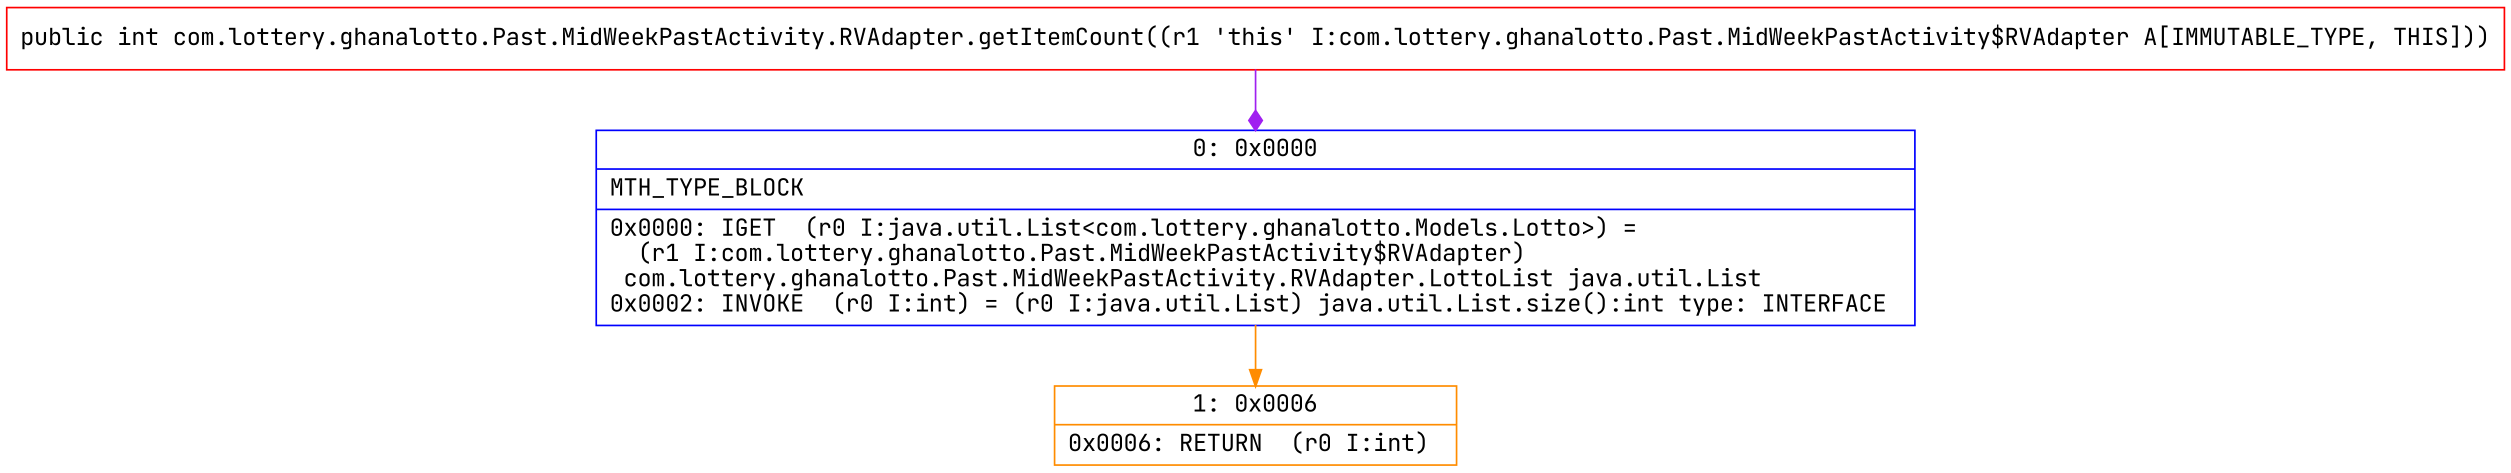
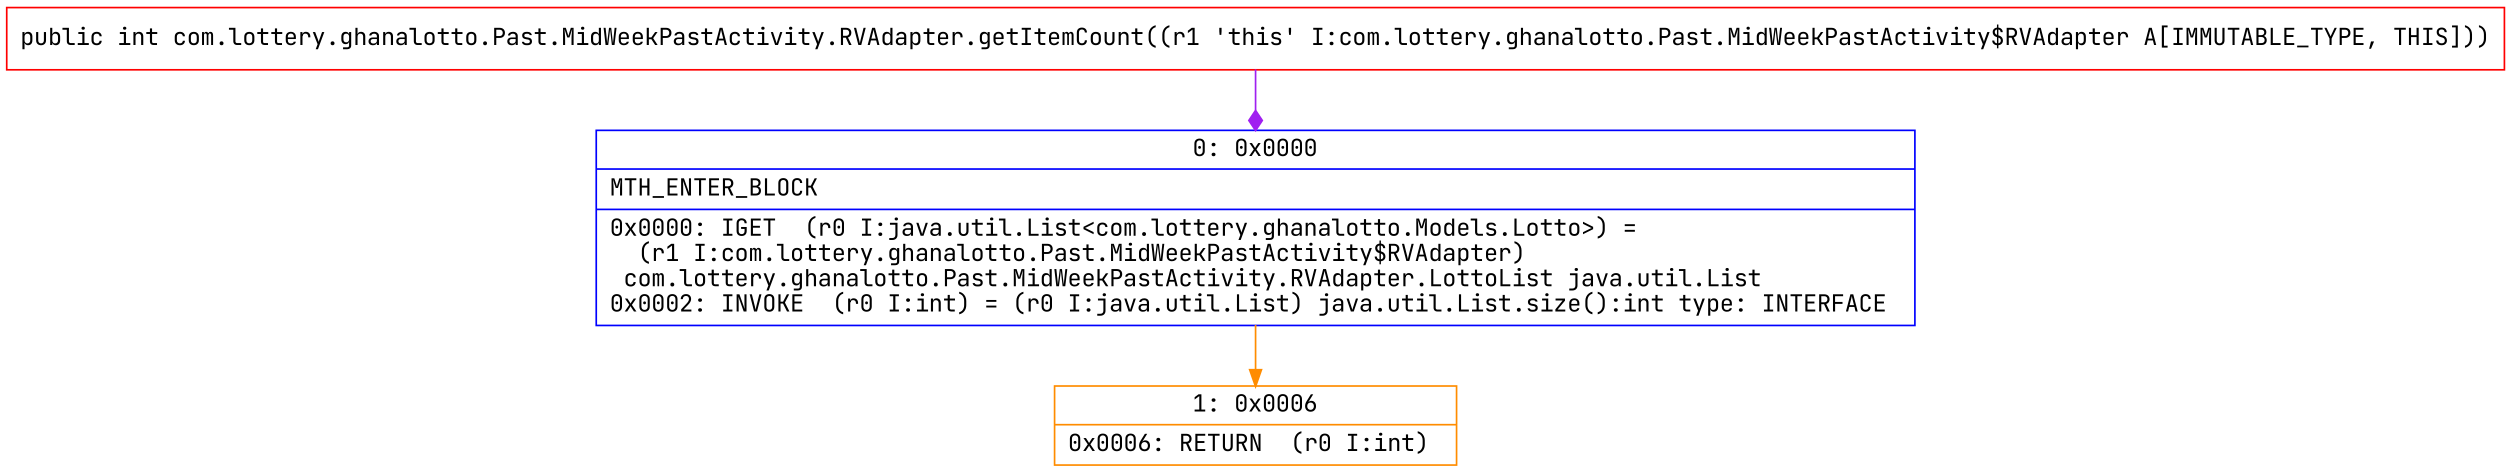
node "0: 0x0000": text "MTH_TYPE_BLOCK" -> "MTH_ENTER_BLOCK"
